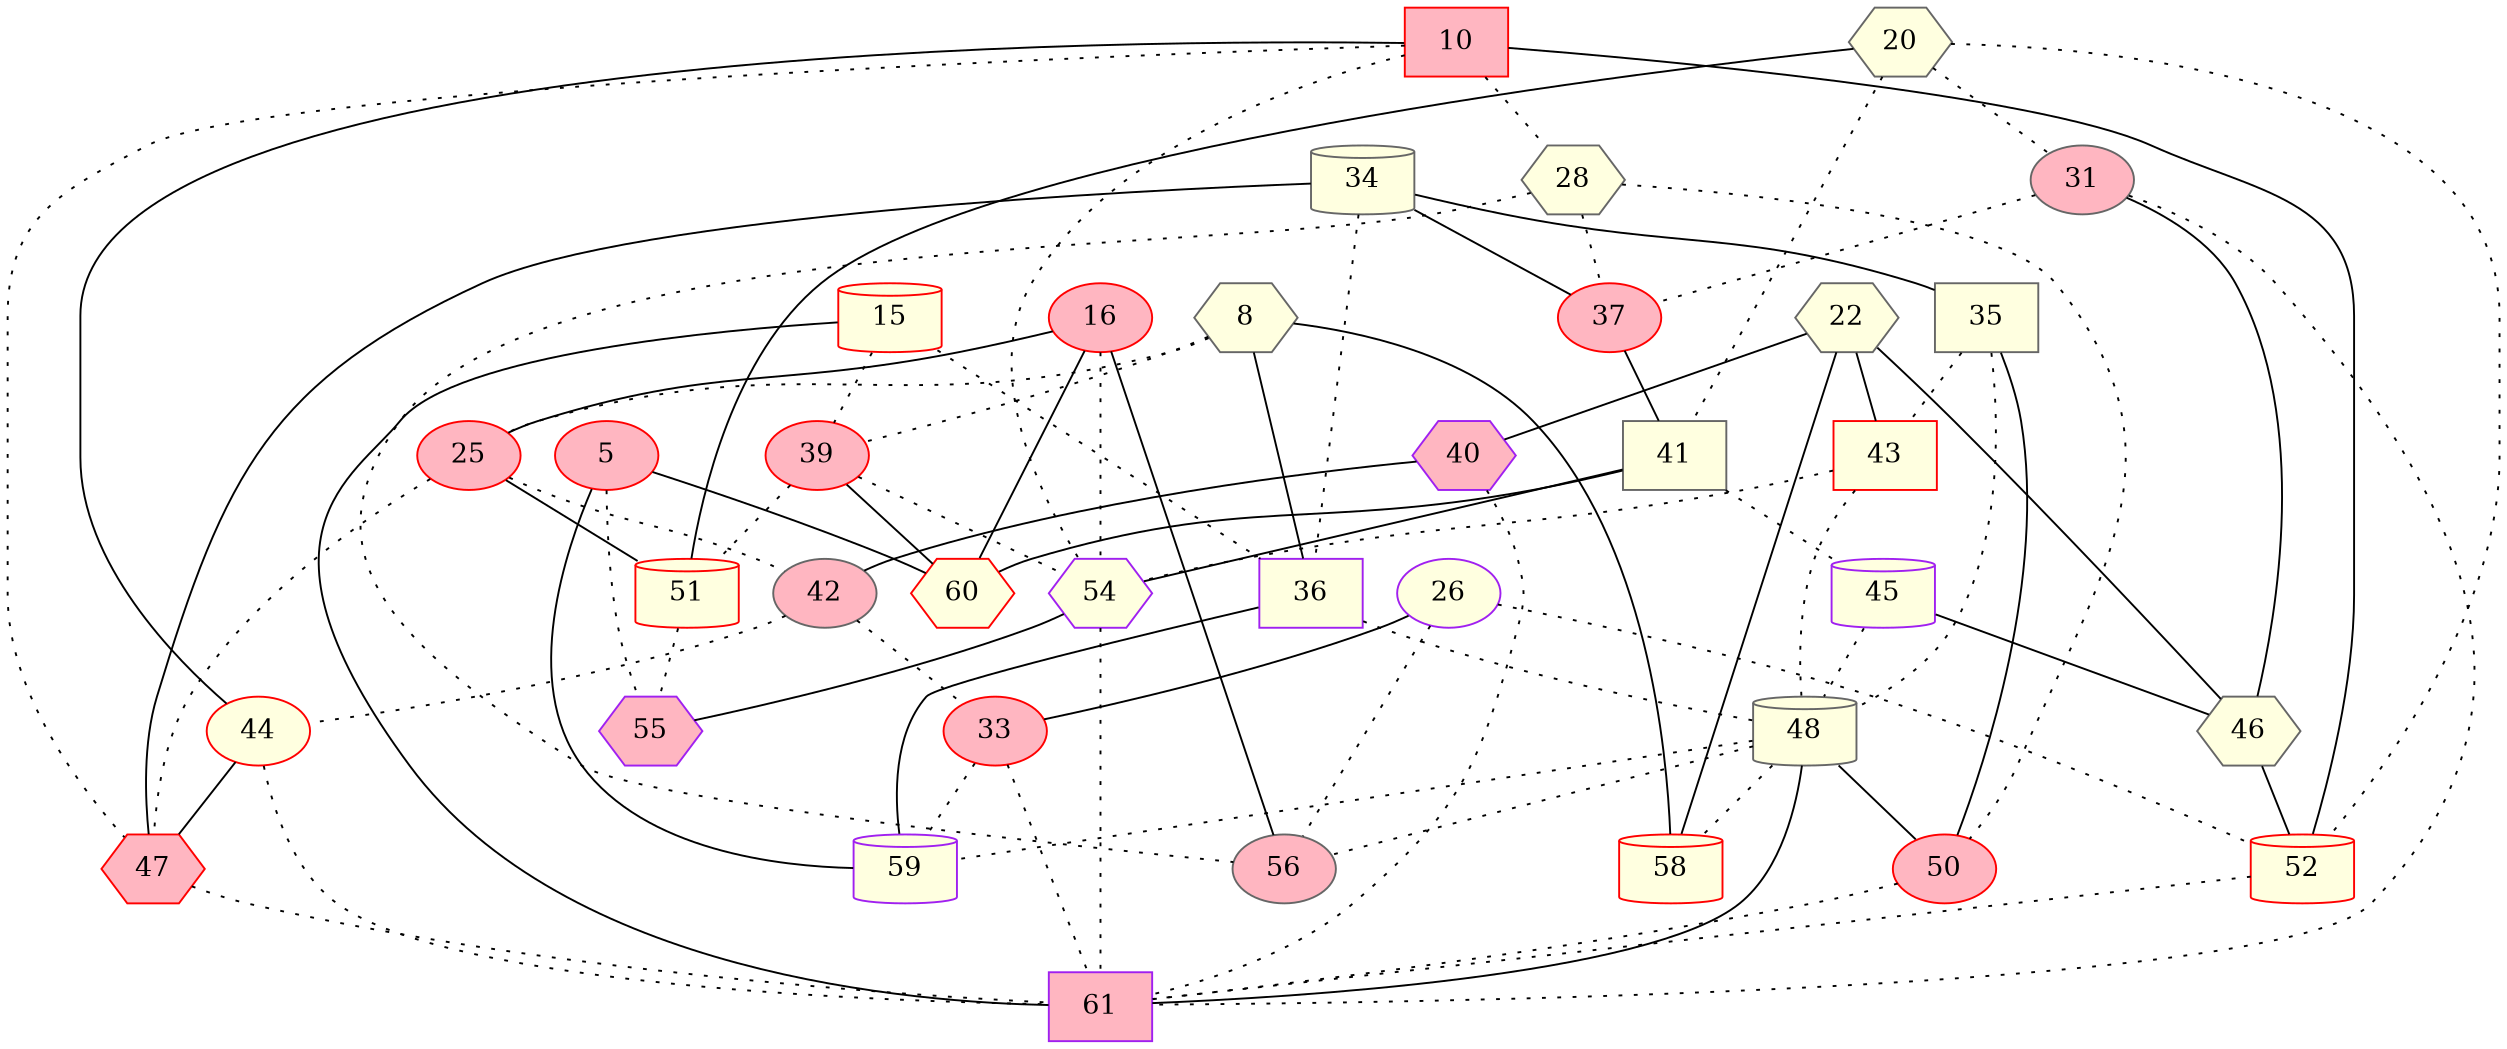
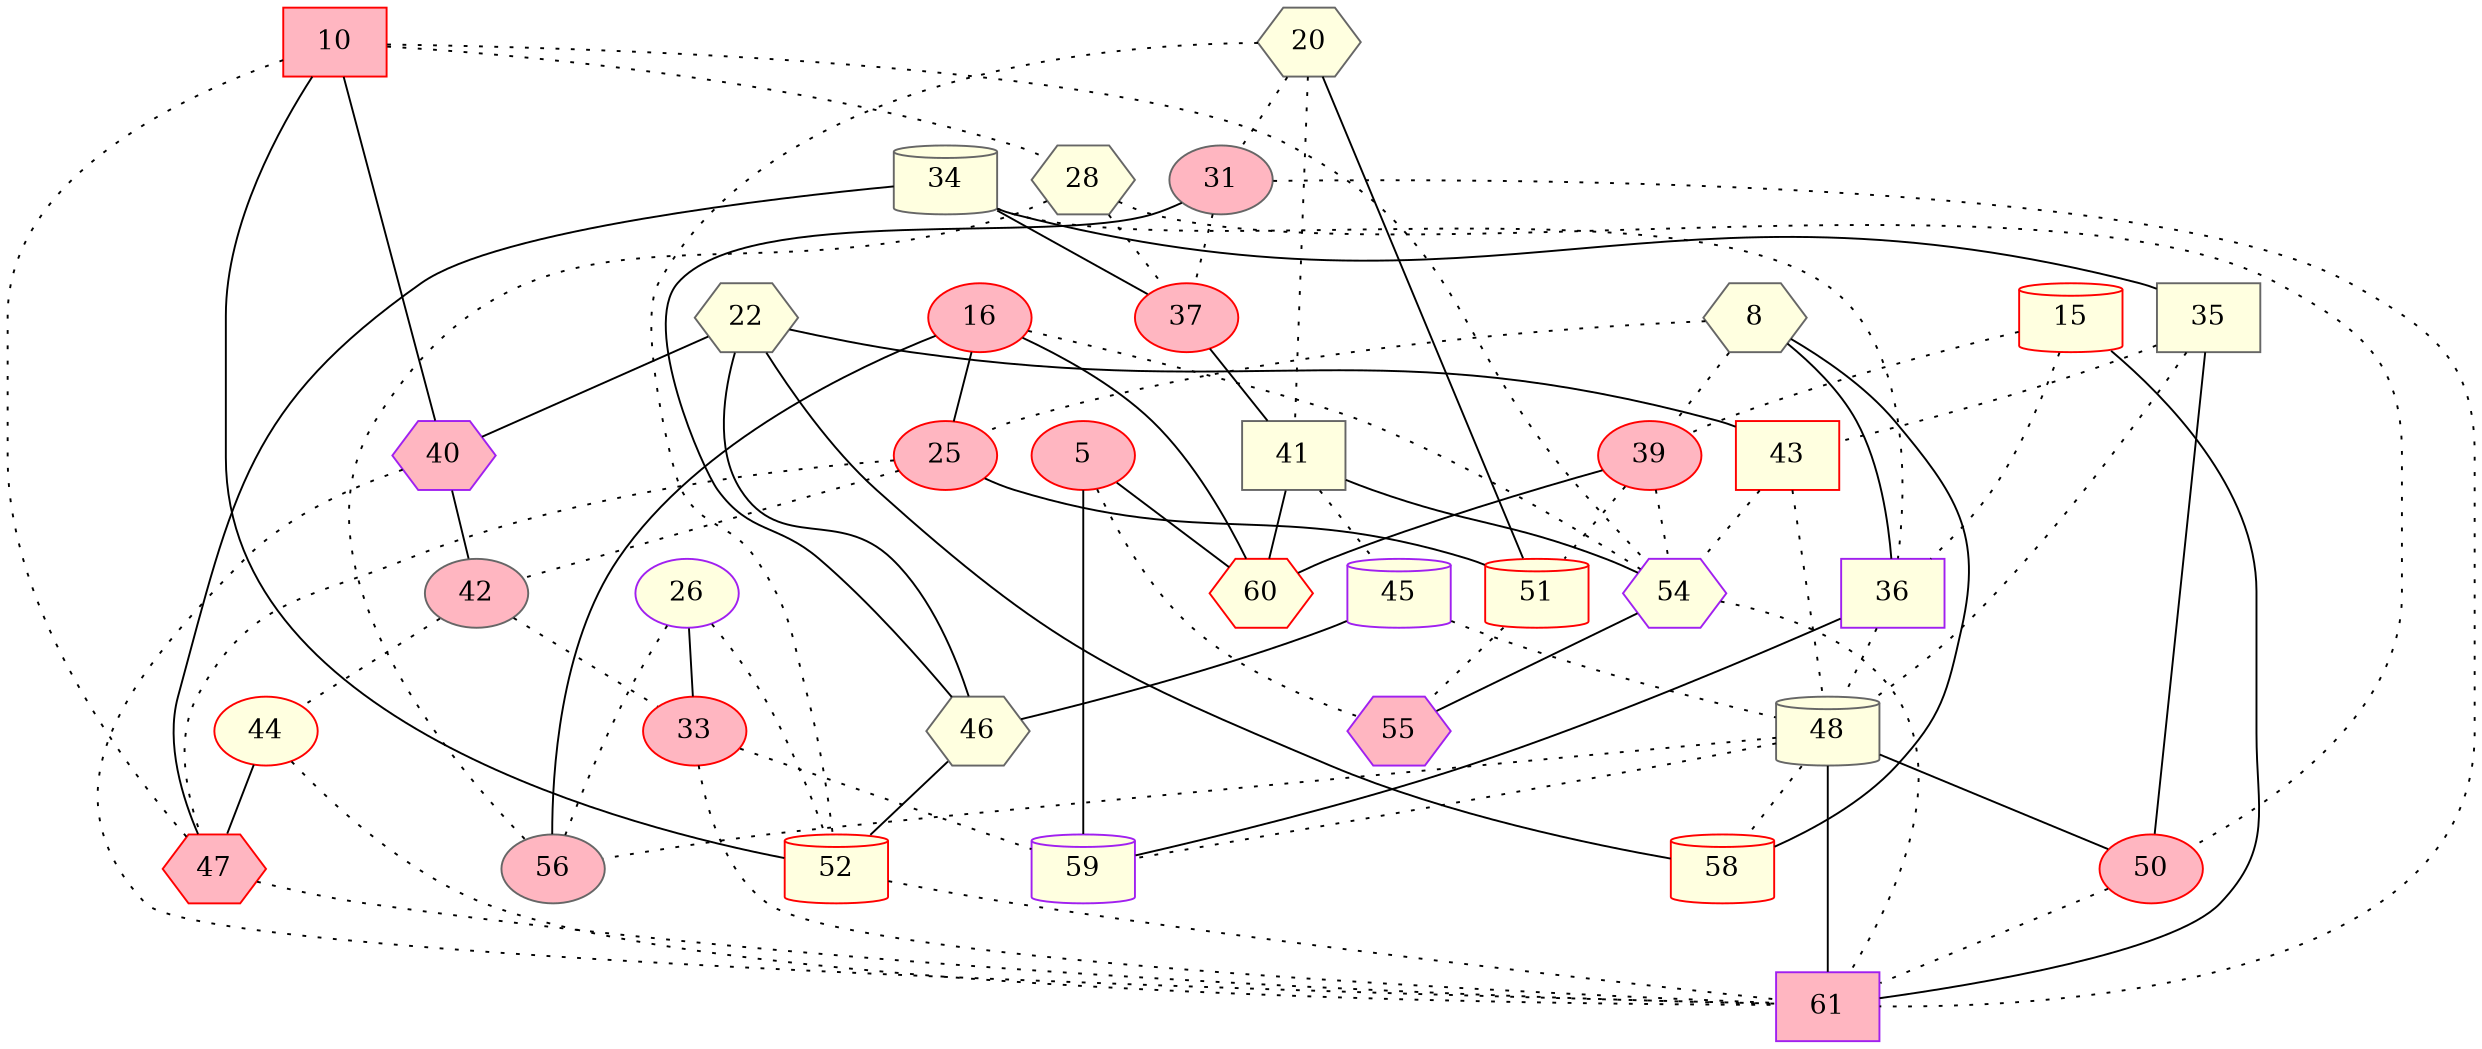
edge "10" -- "44": now "10" -- "40"
